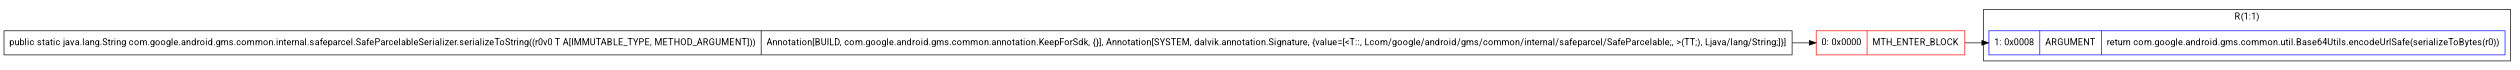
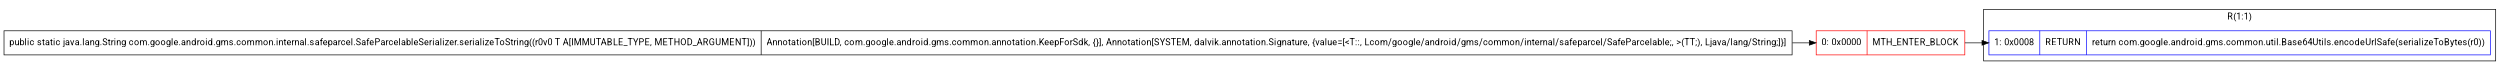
node "1: 0x0008": text "ARGUMENT" -> "RETURN"
